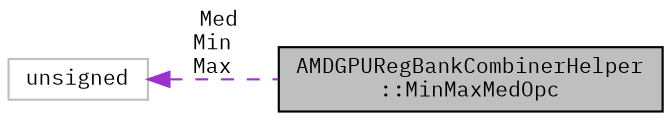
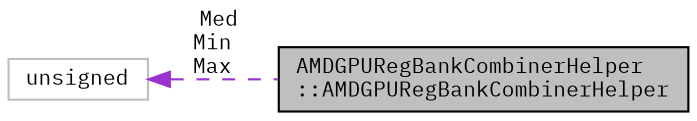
node "AMDGPURegBankCombinerHelper ::MinMaxMedOpc": label "AMDGPURegBankCombinerHelper ::MinMaxMedOpc" -> "AMDGPURegBankCombinerHelper ::AMDGPURegBankCombinerHelper"
